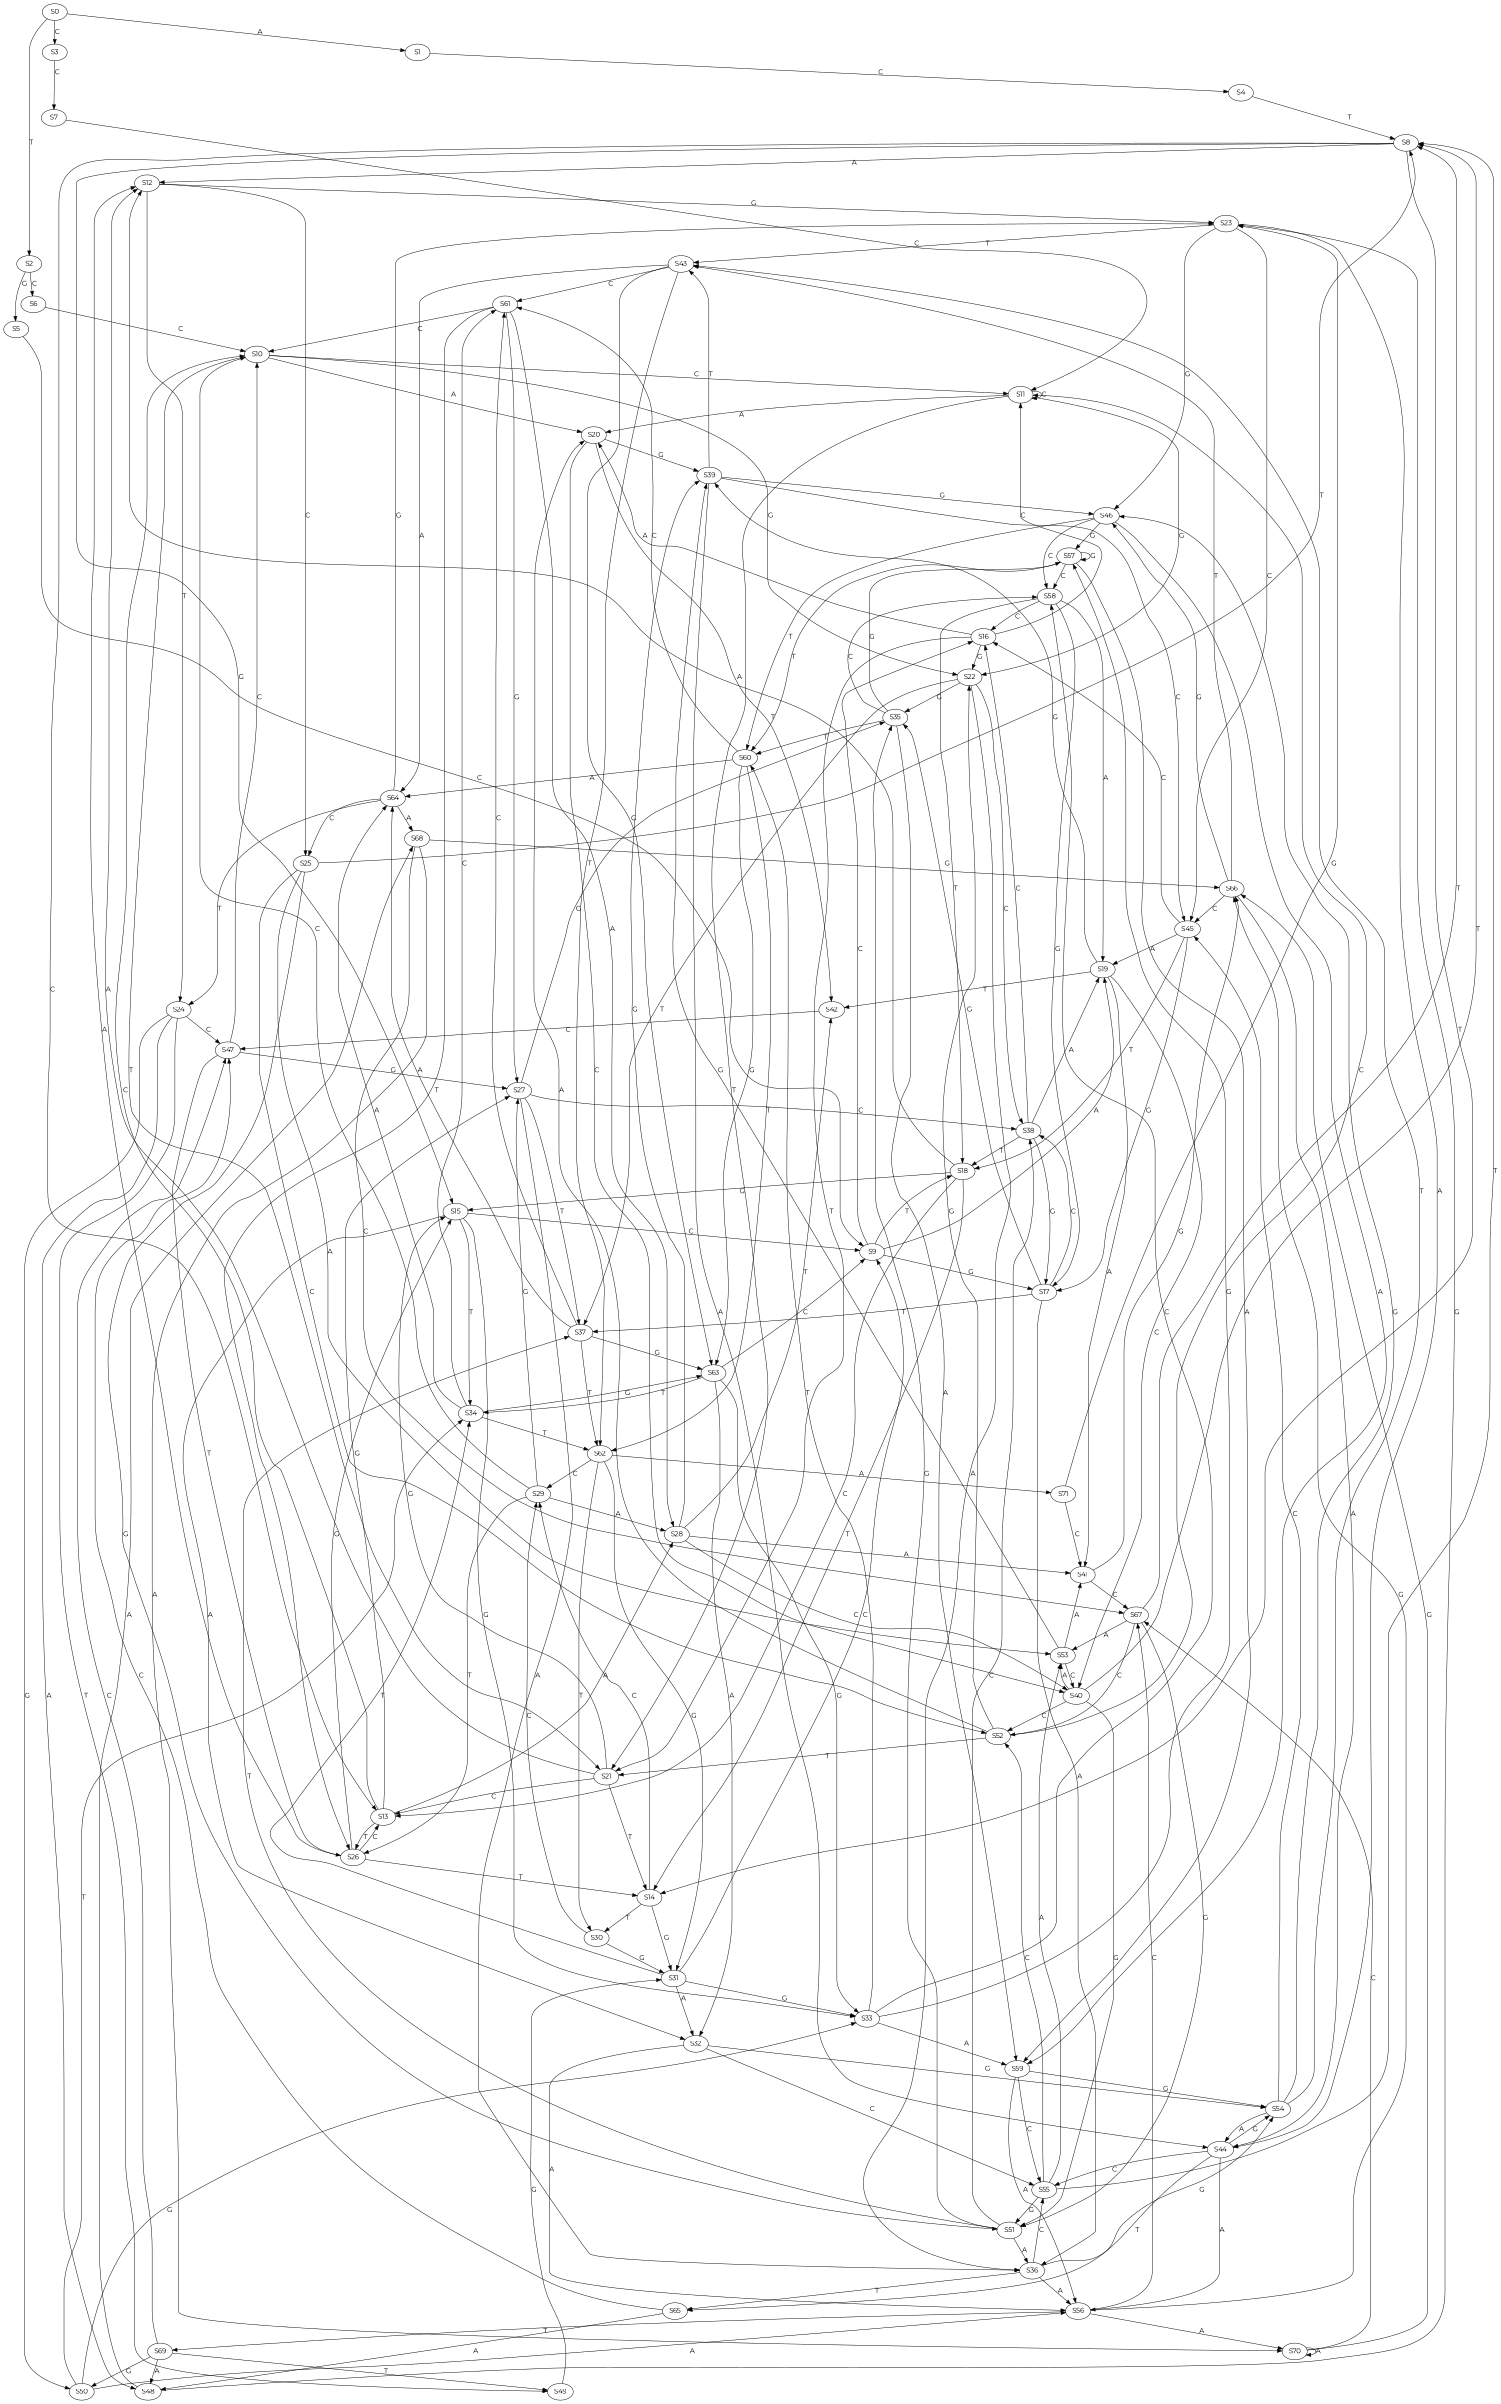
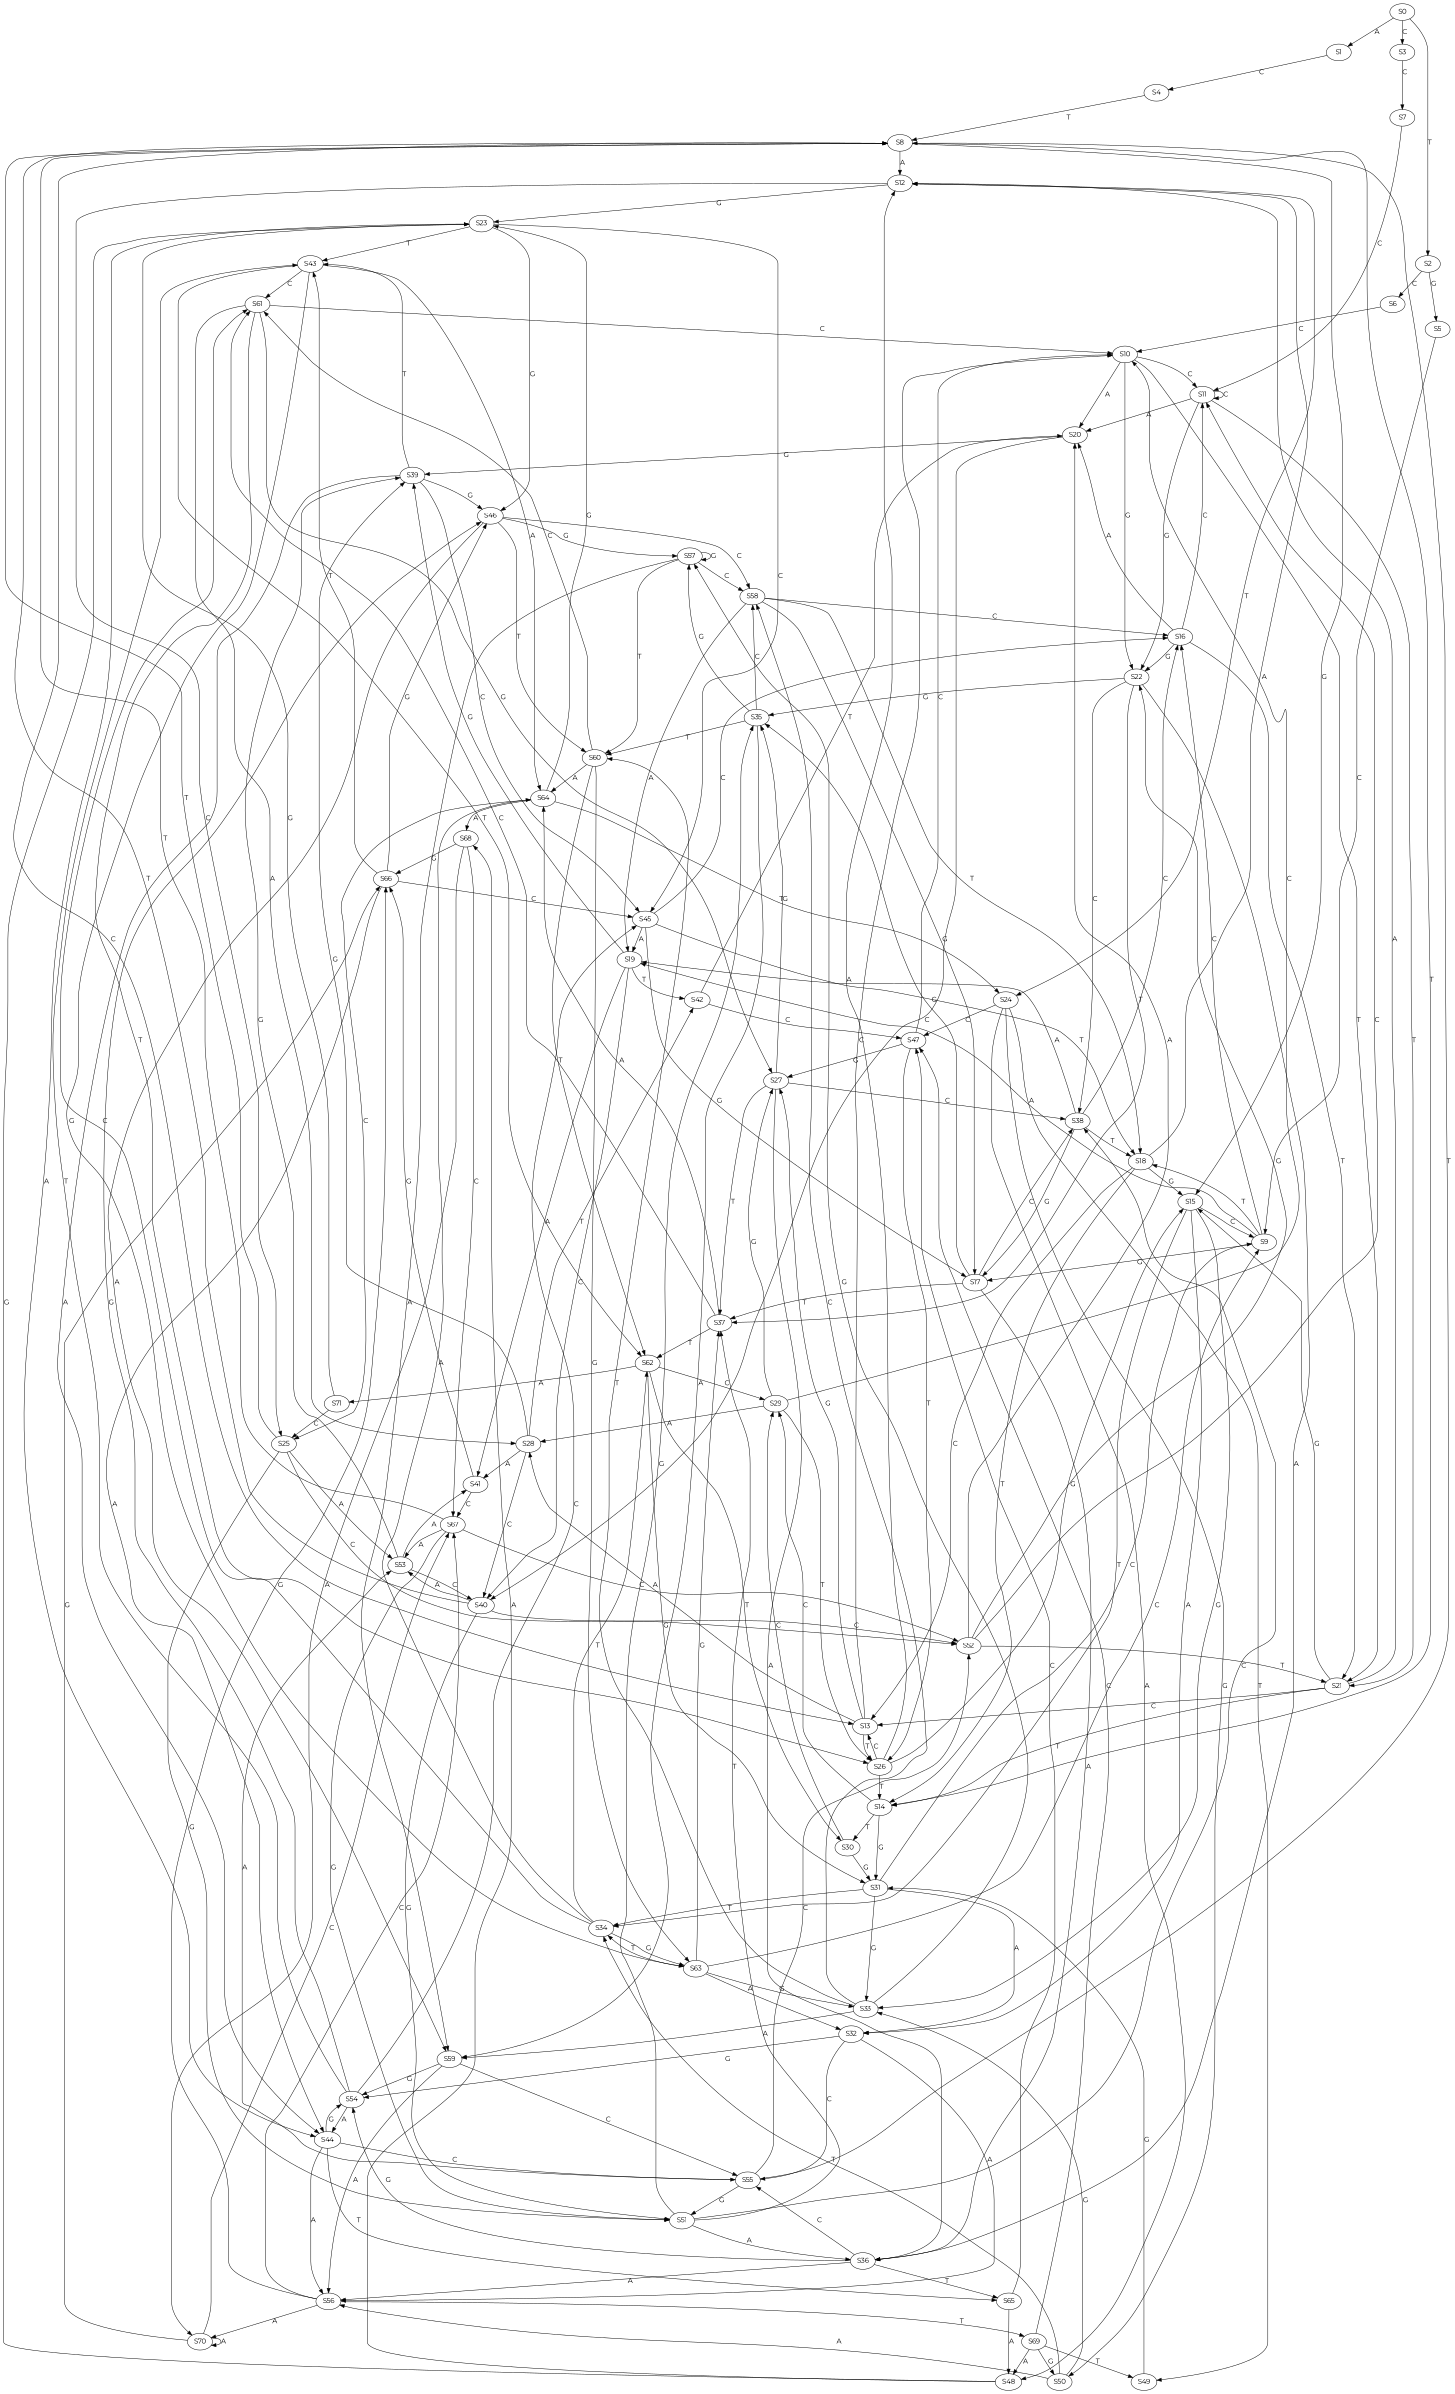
edge "S20" -> "S42": reversed
edge "S37" -> "S63": reversed
edge "S71" -> "S41": now "S71" -> "S25"
